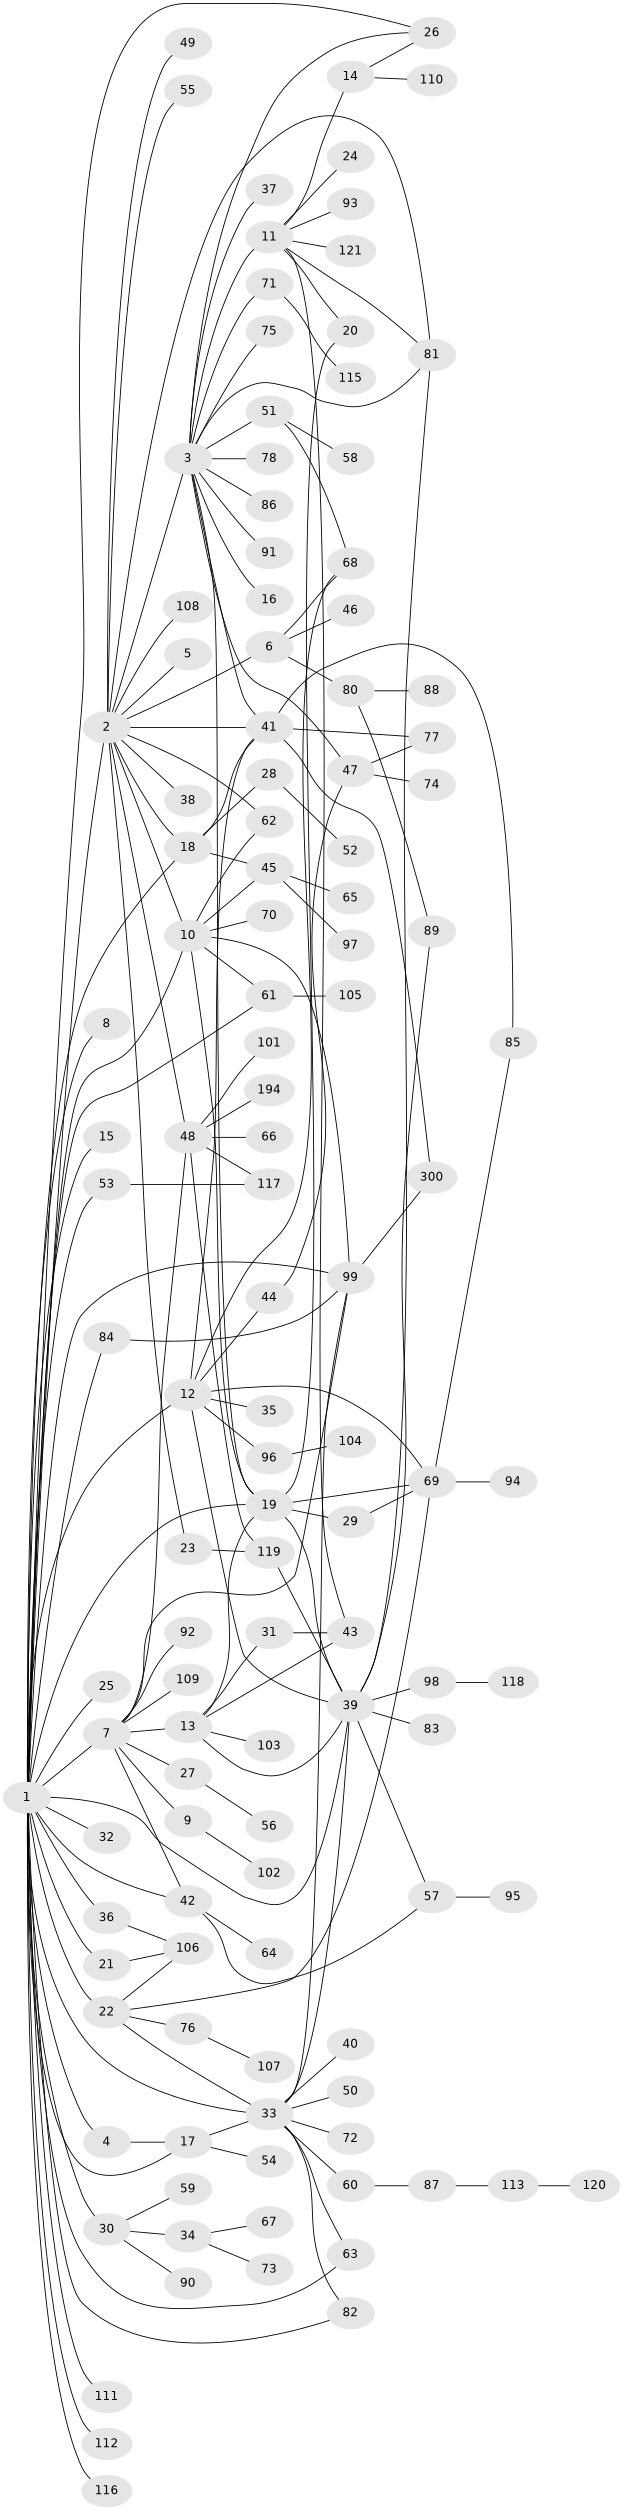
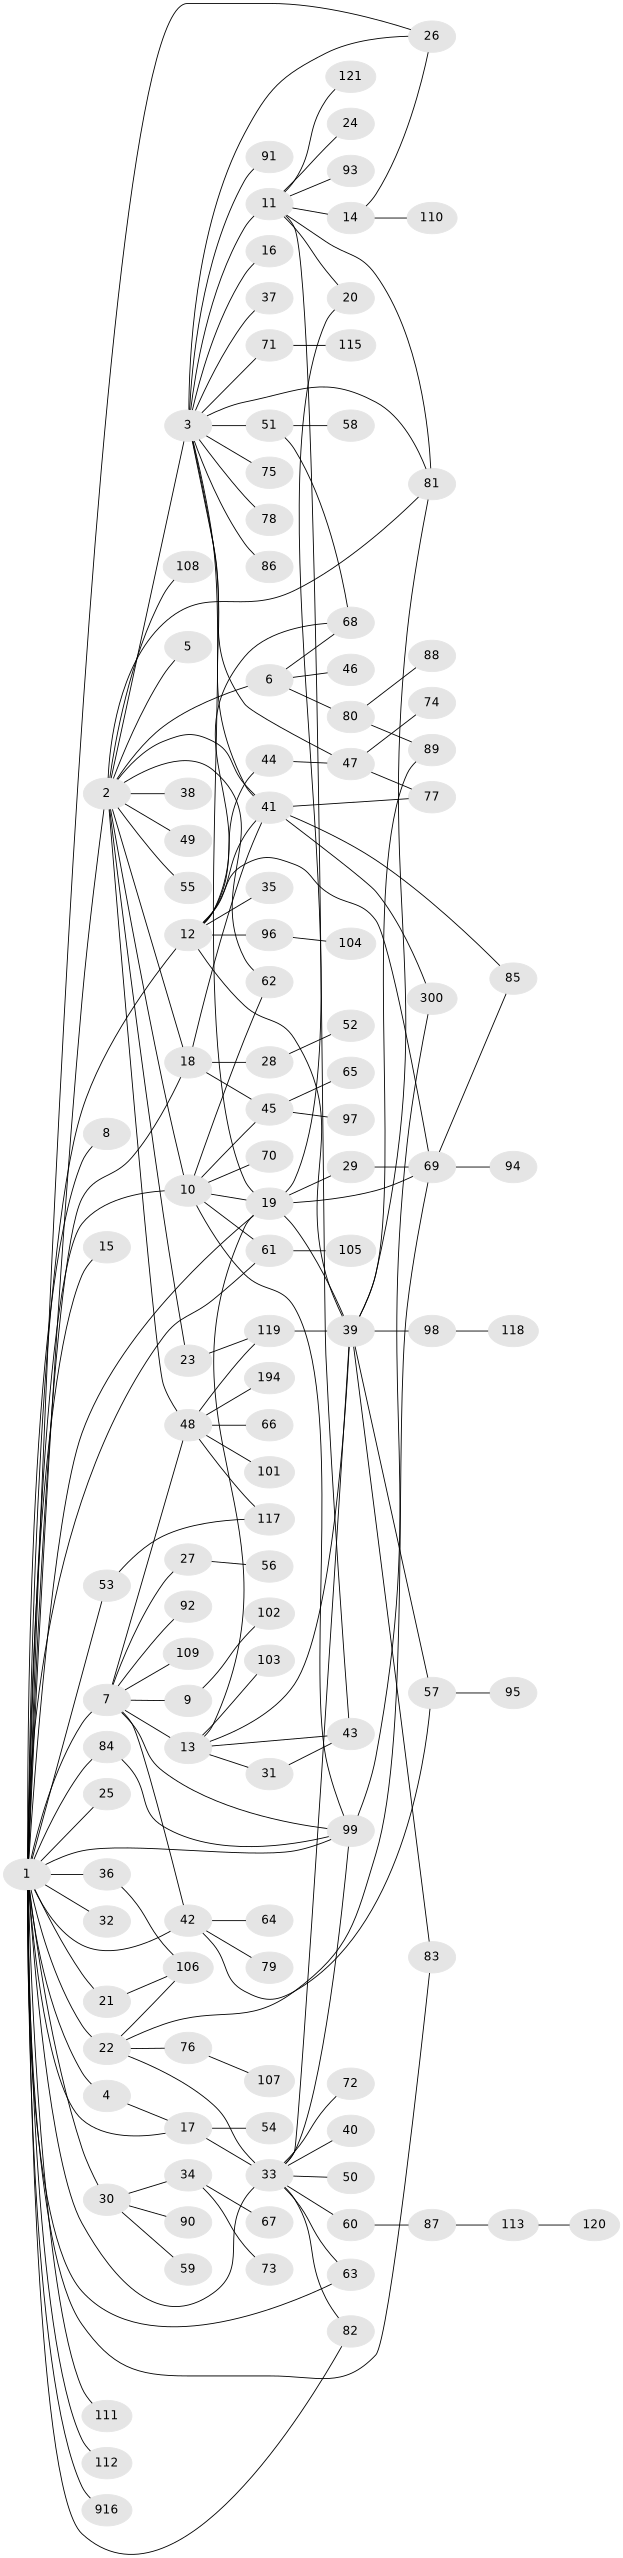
edge "39" -- "1": now "83" -- "1"
node "79": added
node "116": label "116" -> "916"
